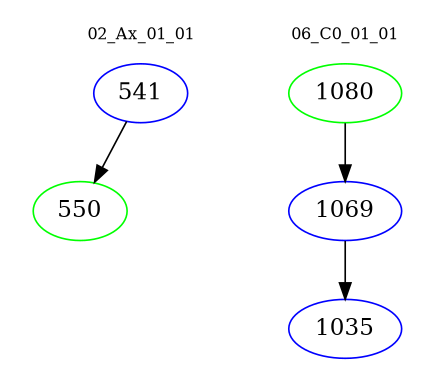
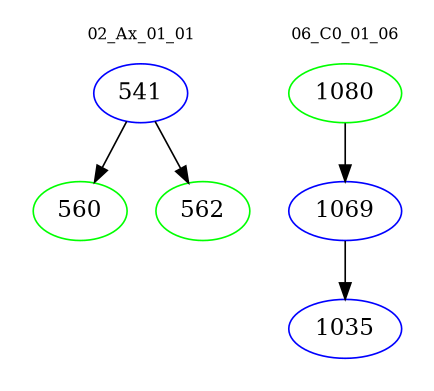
cluster "06_C0_01_01": label "06_C0_01_01" -> "06_C0_01_06"
node "550": label "550" -> "560"
node "562": added
